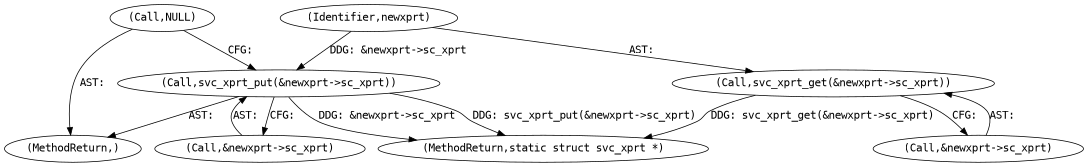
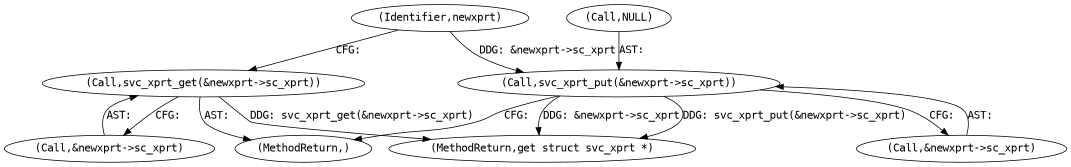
edge "(Call,NULL)" -> "(Call,svc_xprt_put(&newxprt->sc_xprt))": label "CFG: " -> "AST: "
edge "(Identifier,newxprt)" -> "(Call,svc_xprt_get(&newxprt->sc_xprt))": label "AST: " -> "CFG: "
edge "(Call,NULL)" -> "(MethodReturn,)": now "(Call,svc_xprt_get(&newxprt->sc_xprt))" -> "(MethodReturn,)"
edge "(Call,svc_xprt_put(&newxprt->sc_xprt))" -> "(MethodReturn,)": label "AST: " -> "CFG: "
node "(MethodReturn,static struct svc_xprt *)": label "(MethodReturn,static struct svc_xprt *)" -> "(MethodReturn,get struct svc_xprt *)"
